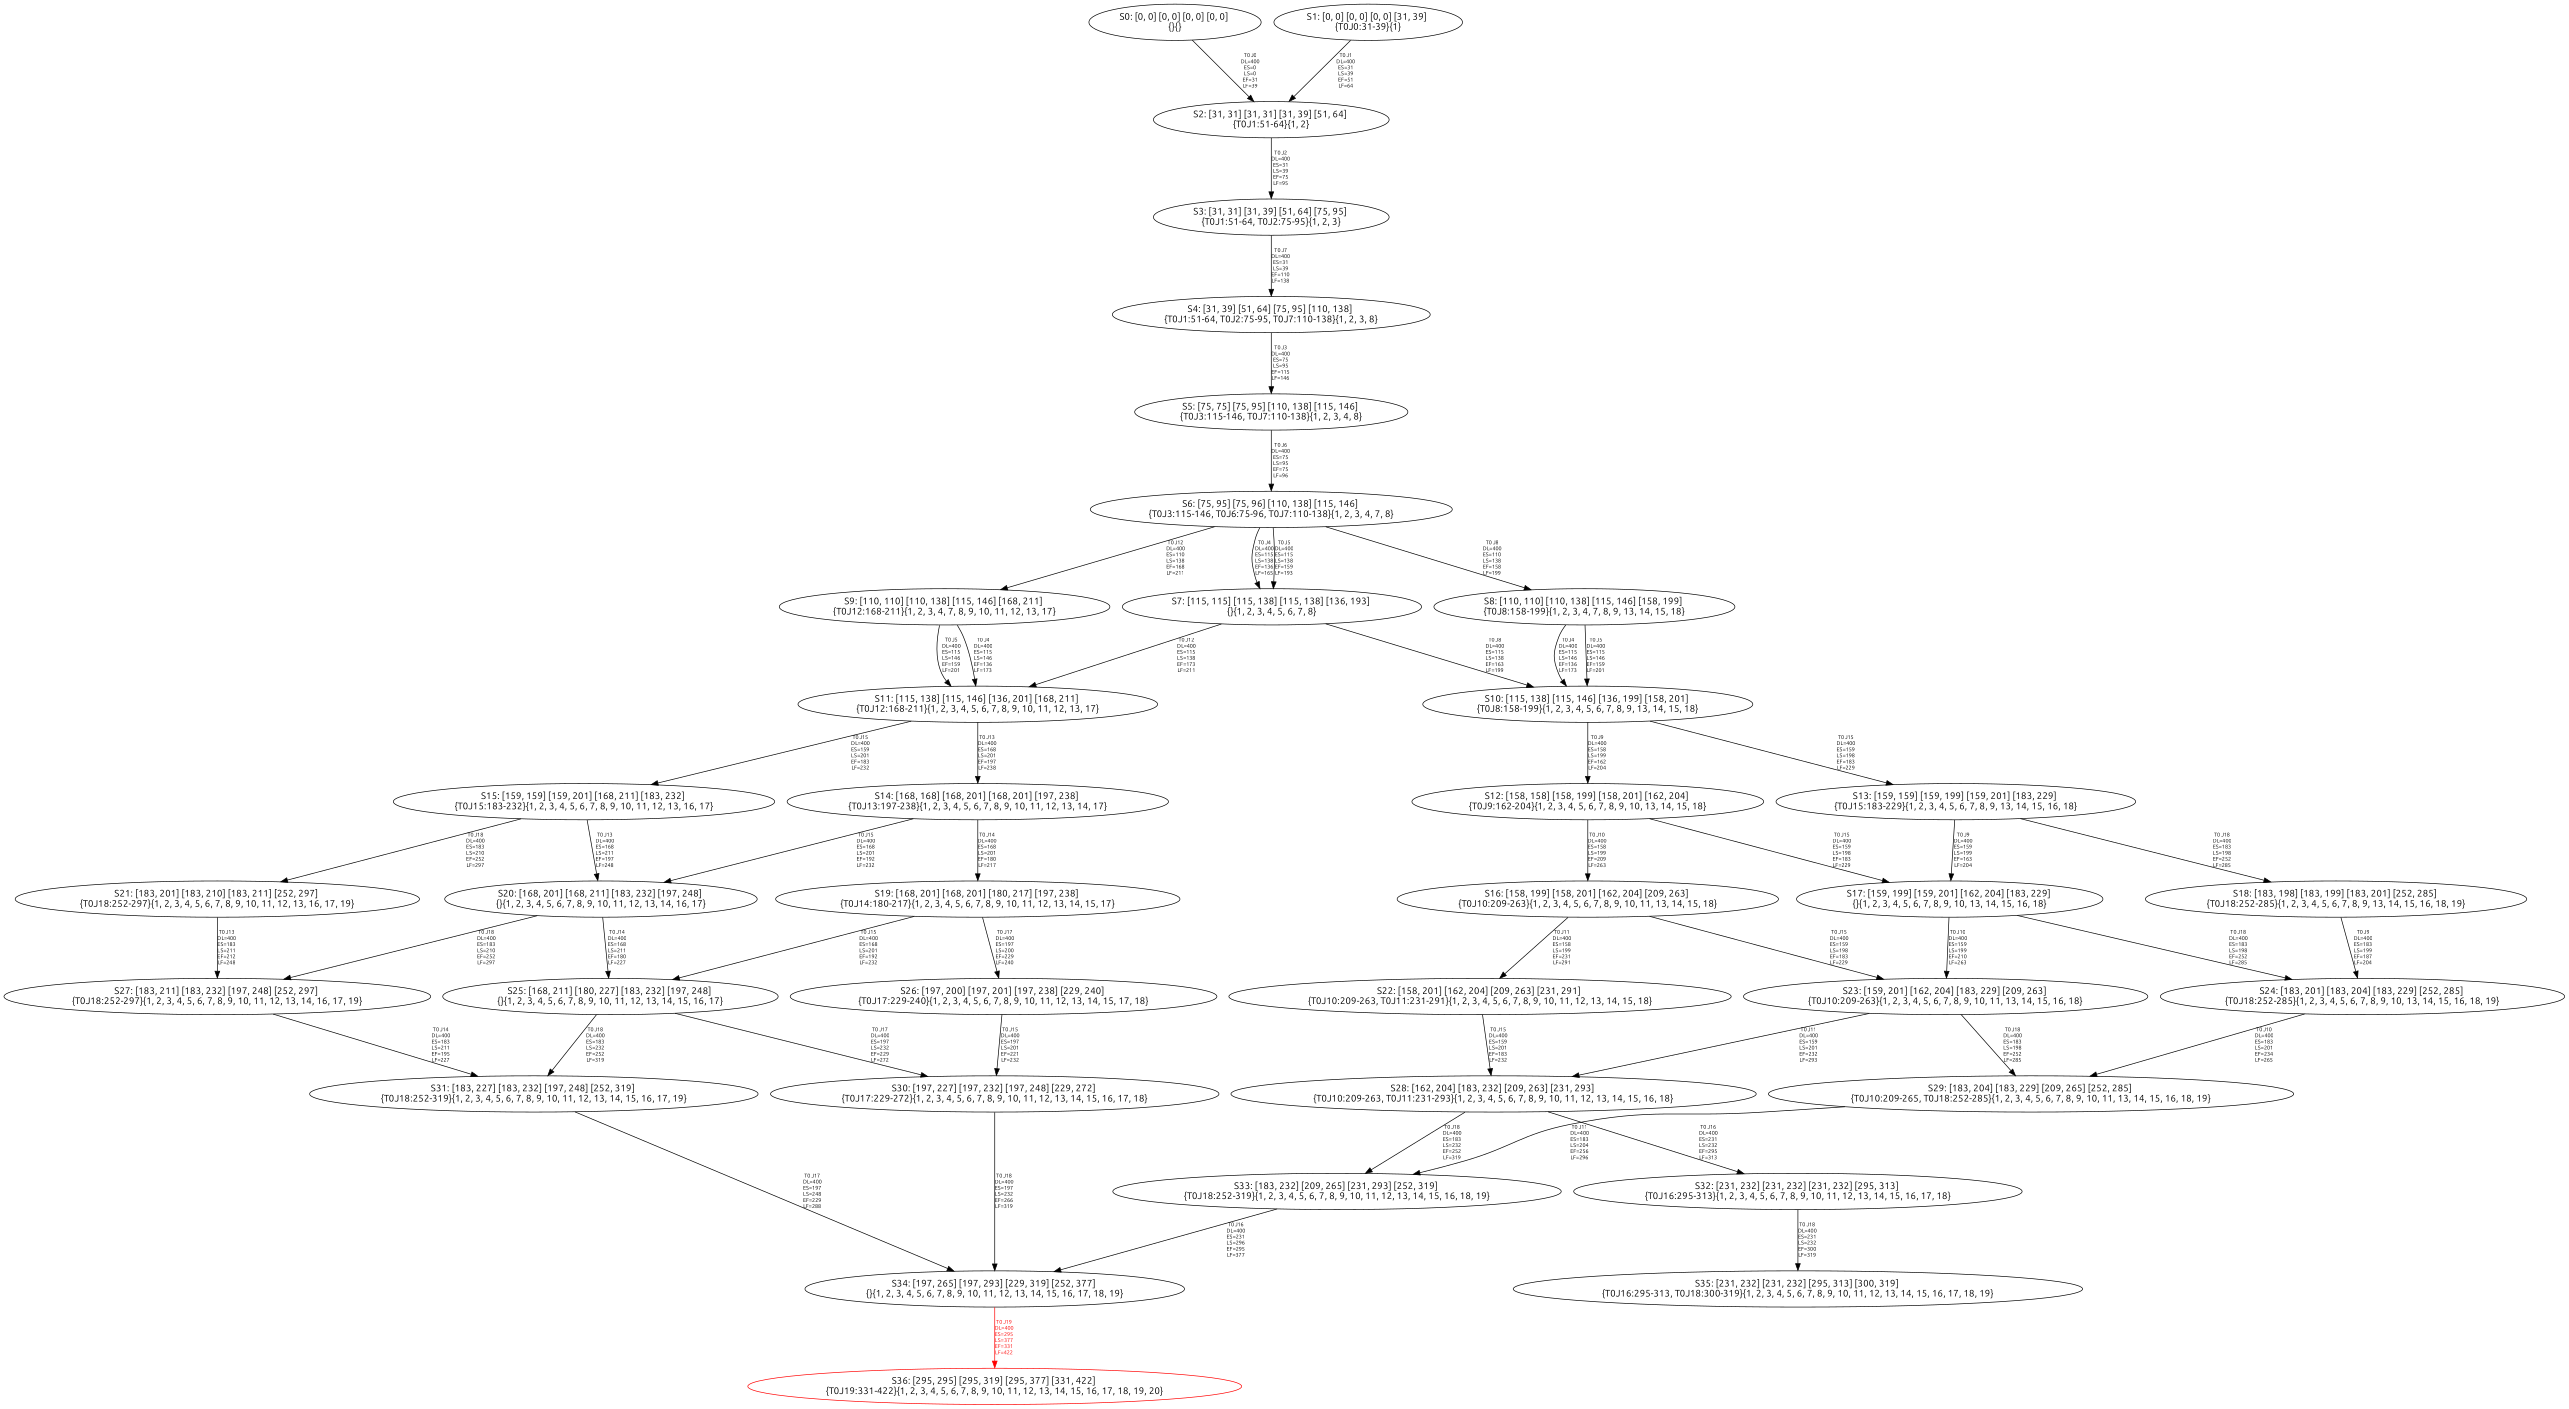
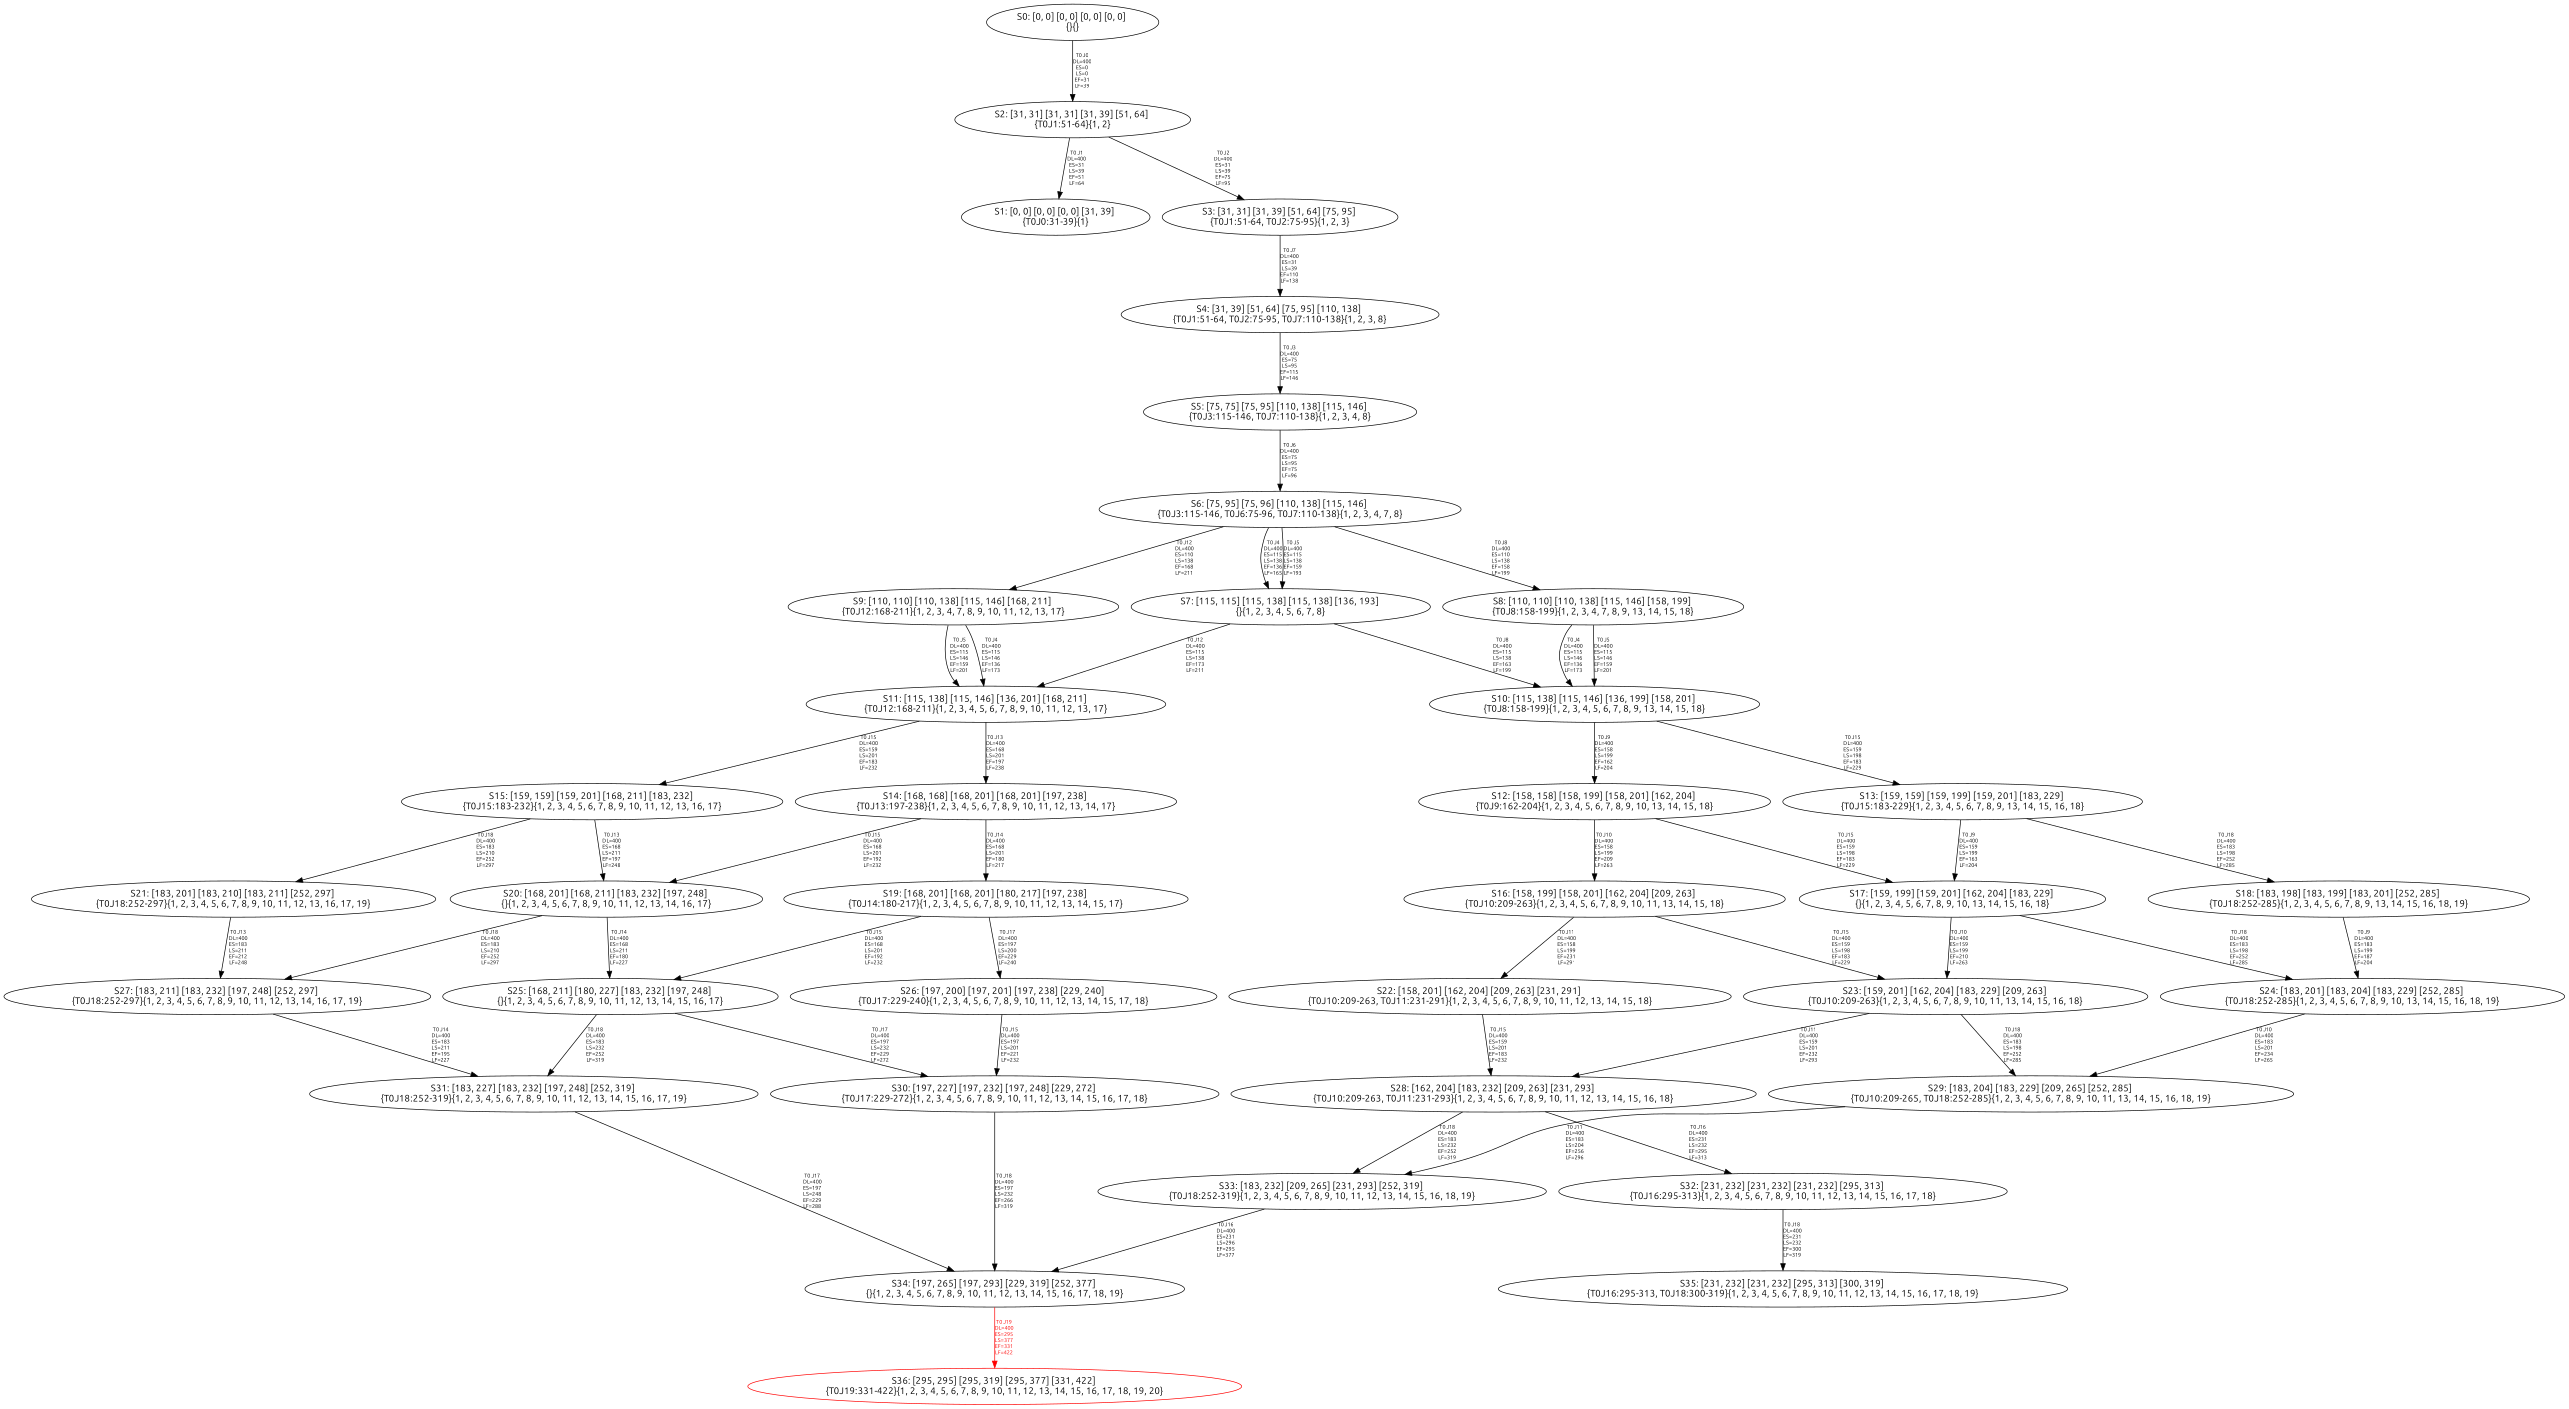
edge "S1: [0, 0] [0, 0] [0, 0] [31, 39] {T0J0:31-39}{1}" -> "S2: [31, 31] [31, 31] [31, 39] [51, 64] {T0J1:51-64}{1, 2}": reversed
